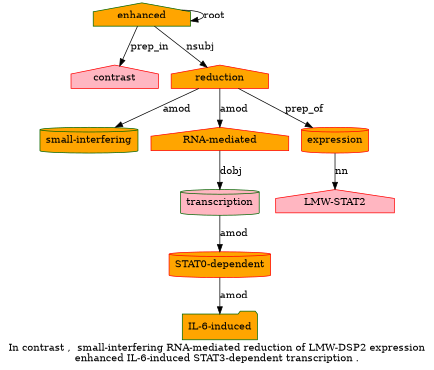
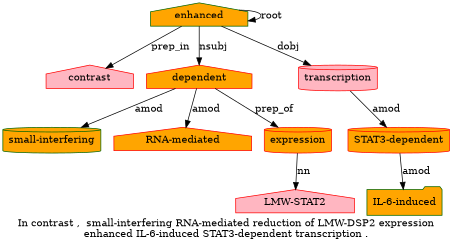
node "reduction": label "reduction" -> "dependent"
edge "RNA-mediated" -> "transcription": now "enhanced" -> "transcription"
node "transcription": color darkgreen -> red
node "STAT0-dependent": label "STAT0-dependent" -> "STAT3-dependent"
